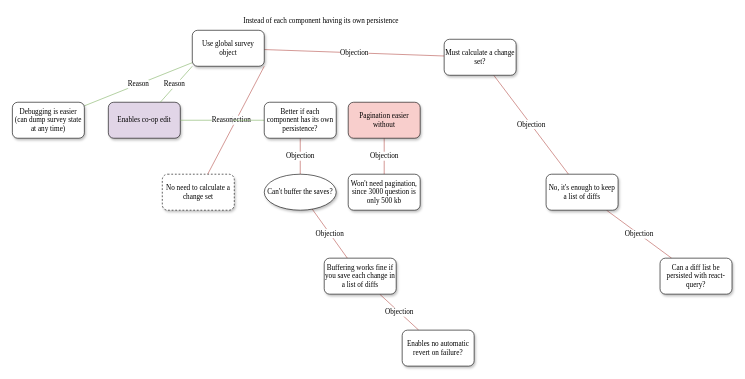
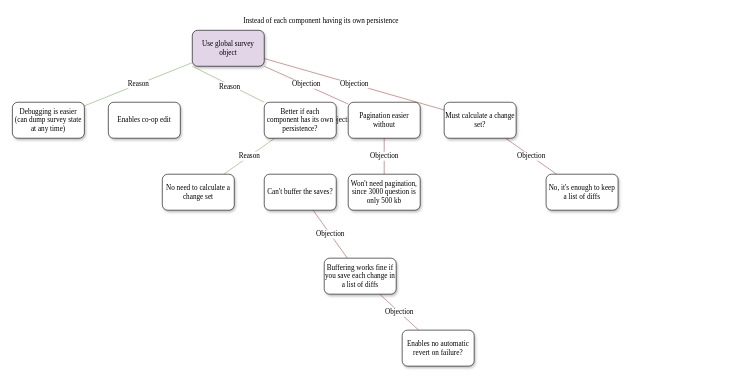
node "Use global survey object": fillcolor #ffffff -> #e1d5e7
node "Must calculate a change set?": moved (480, 57) -> (480, 120)
edge "Use global survey object" -- "Enables co-op edit": now "Use global survey object" -- "Better if each component has its own persistence?"
node "Enables co-op edit": fillcolor #e1d5e7 -> #ffffff
edge "Enables co-op edit" -- "Better if each component has its own persistence?": now "No need to calculate a change set" -- "Better if each component has its own persistence?"
node "Pagination easier without": fillcolor #f8cecc -> #ffffff
edge "Use global survey object" -- "No need to calculate a change set": now "Use global survey object" -- "Pagination easier without"
edge "Better if each component has its own persistence?" -- "Can't buffer the saves?": now "Better if each component has its own persistence?" -- "Pagination easier without"
node "No need to calculate a change set": style dashed -> solid
node "Can't buffer the saves?": shape ellipse -> rounded rectangle
edge "No, it's enough to keep a list of diffs" -- "Can a diff list be persisted with react-query?": removed, label "Objection"
node "Can a diff list be persisted with react-query?": removed
